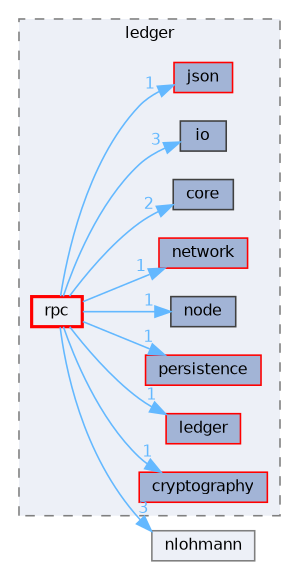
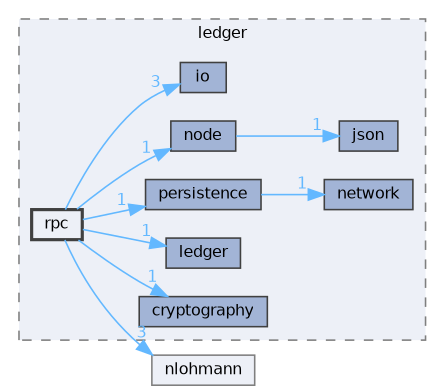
node "json": color red -> grey25
edge "rpc" -> "json": now "node" -> "json"
node "core": removed
node "network": color red -> grey25
edge "rpc" -> "network": now "persistence" -> "network"
node "rpc": color red -> grey25
node "persistence": color red -> grey25
node "ledger": color red -> grey25
node "cryptography": color red -> grey25
